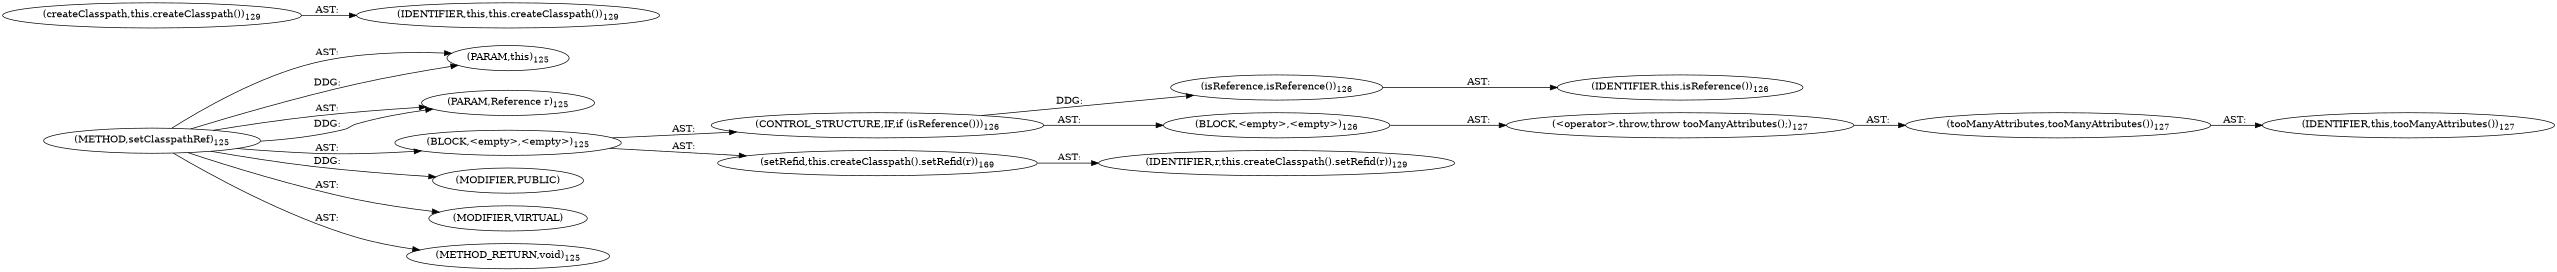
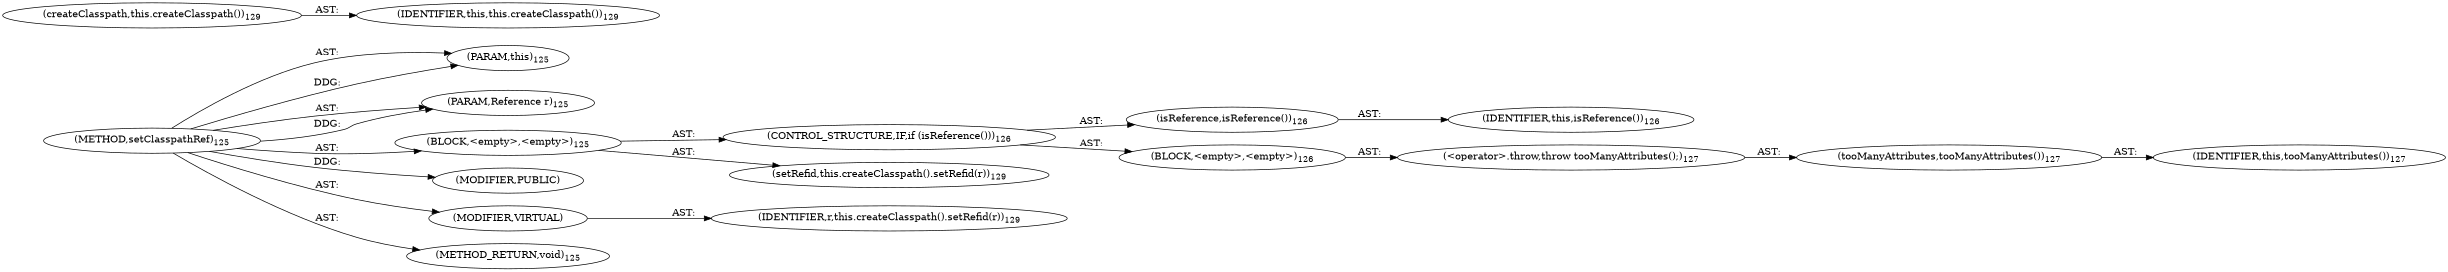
edge "(CONTROL_STRUCTURE,IF,if (isReference()))" -> "(isReference,isReference())": label "DDG: " -> "AST: "
node "(setRefid,this.createClasspath().setRefid(r))": text "169" -> "129"
edge "(setRefid,this.createClasspath().setRefid(r))" -> "(IDENTIFIER,r,this.createClasspath().setRefid(r))": now "(MODIFIER,VIRTUAL)" -> "(IDENTIFIER,r,this.createClasspath().setRefid(r))"
